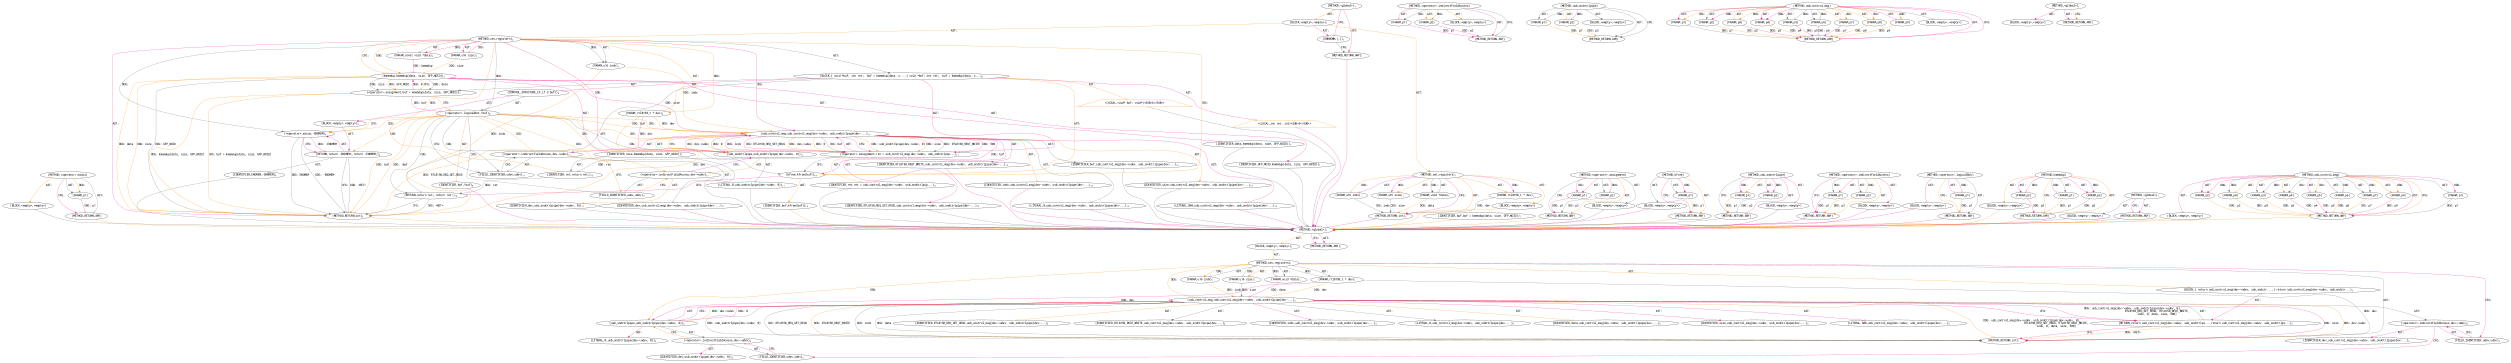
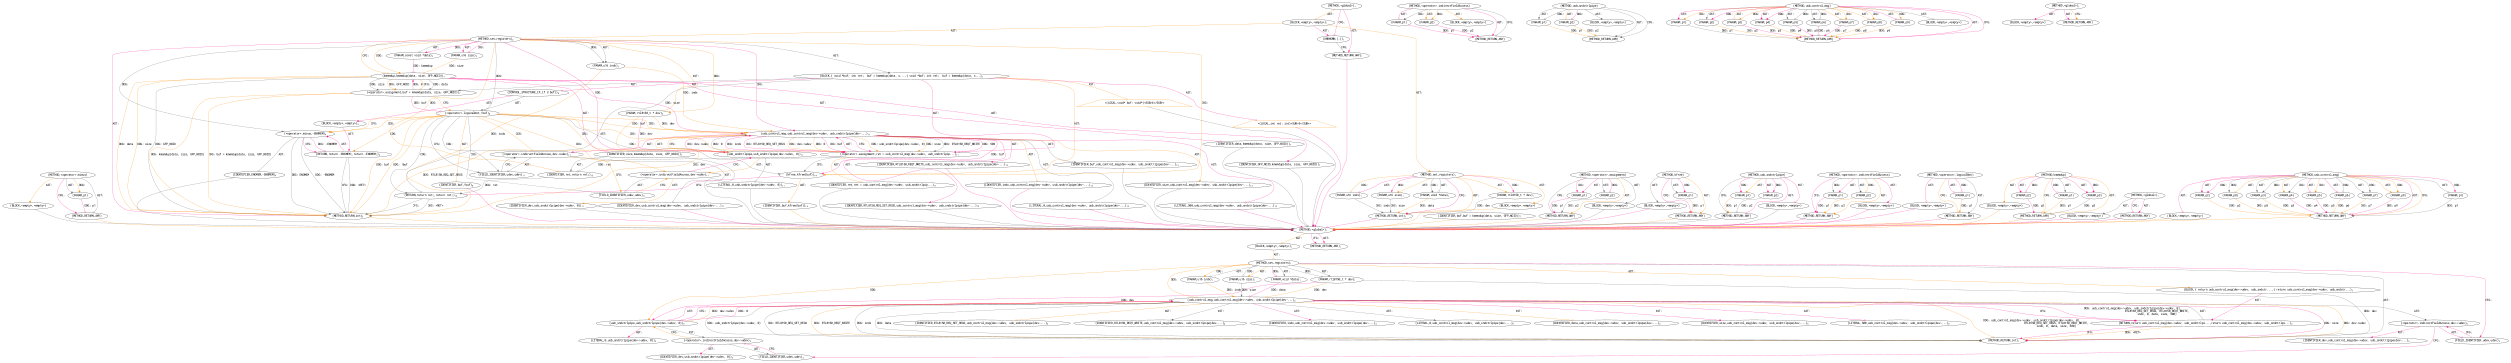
edge "(RETURN,return -ENOMEM;,return -ENOMEM;)" -> "(IDENTIFIER,ENOMEM,-ENOMEM)": now "(<operator>.minus,-ENOMEM)" -> "(IDENTIFIER,ENOMEM,-ENOMEM)"
